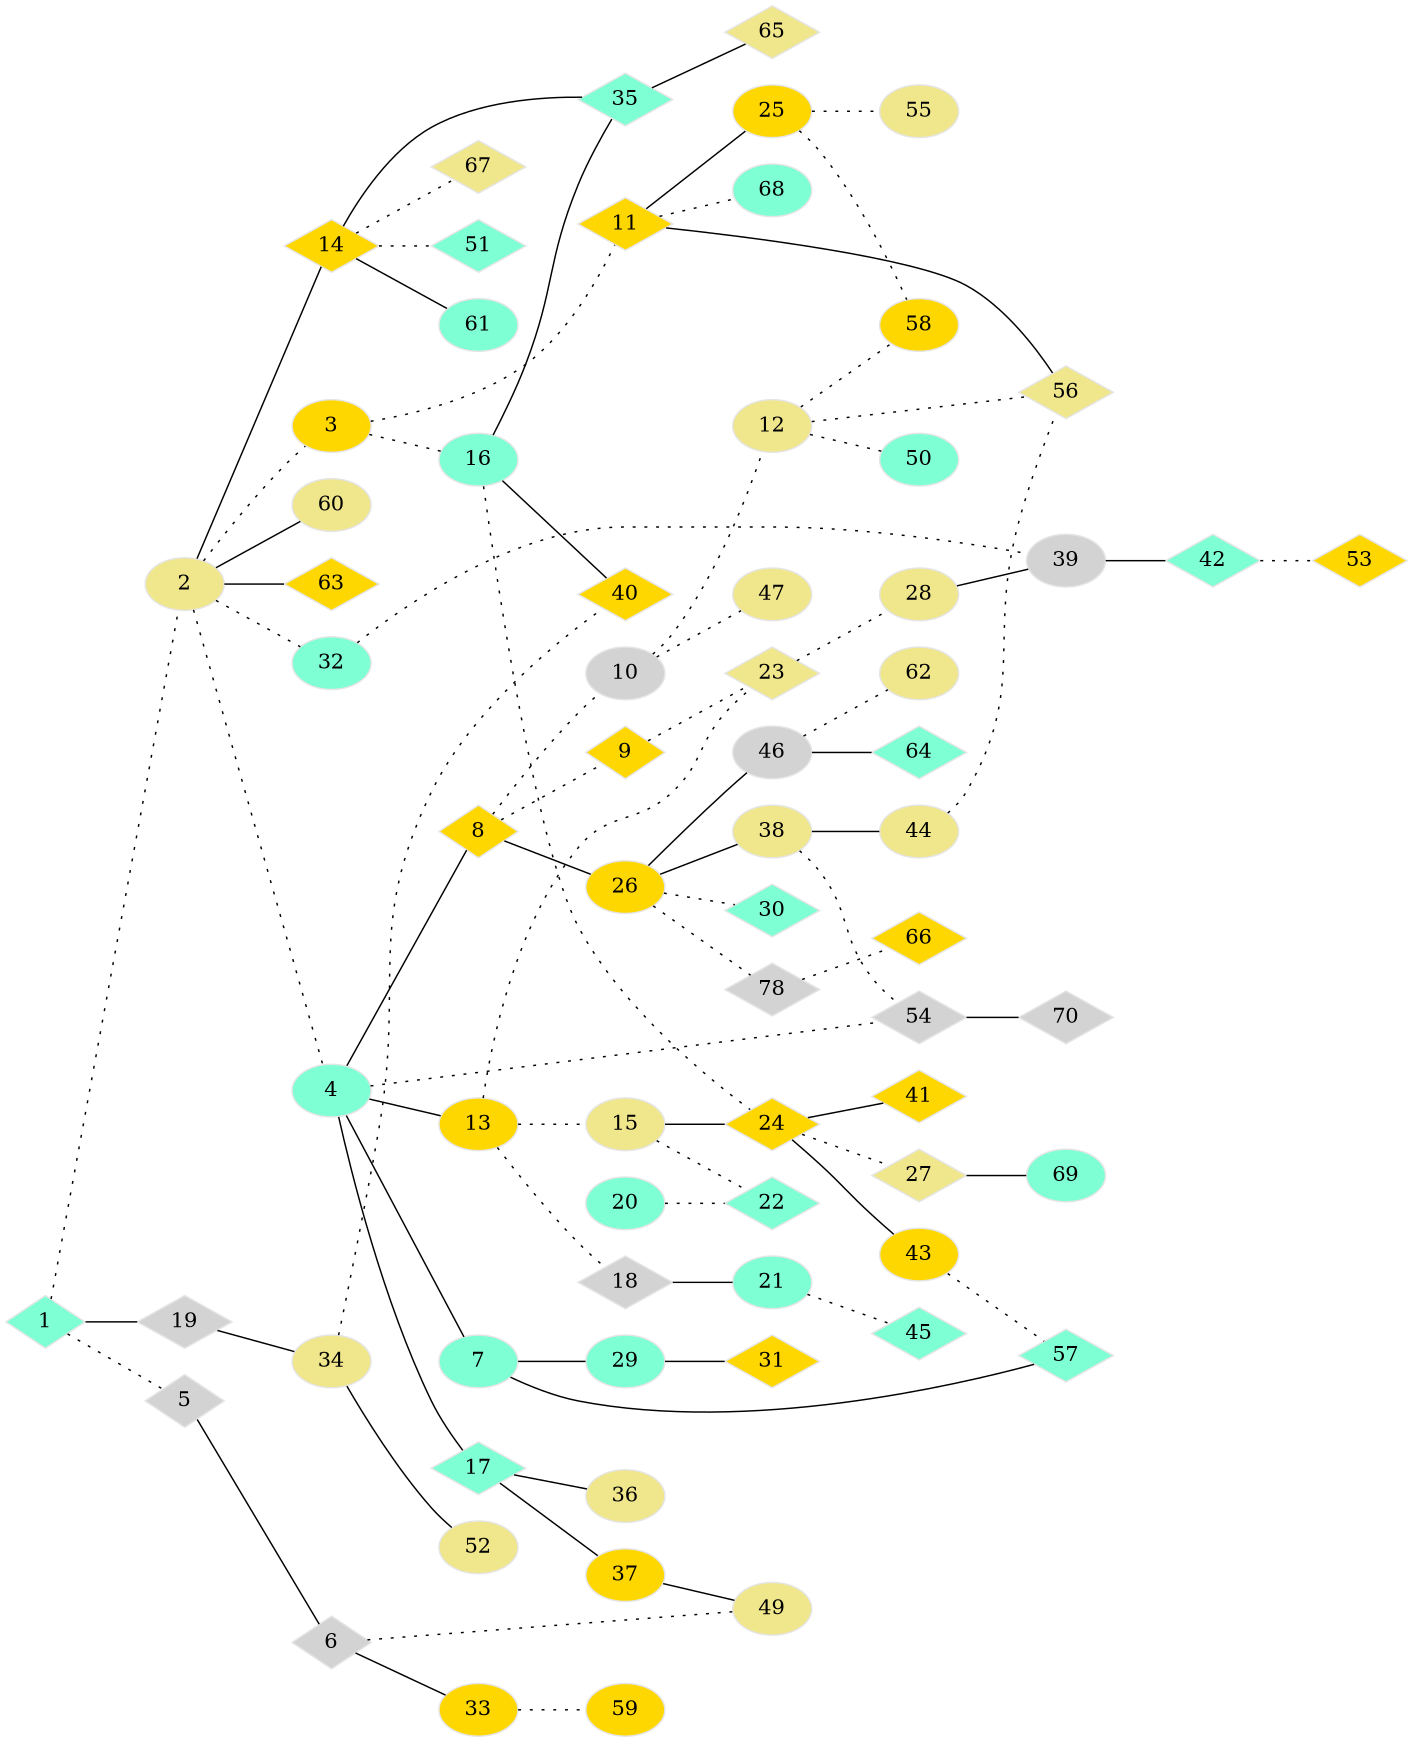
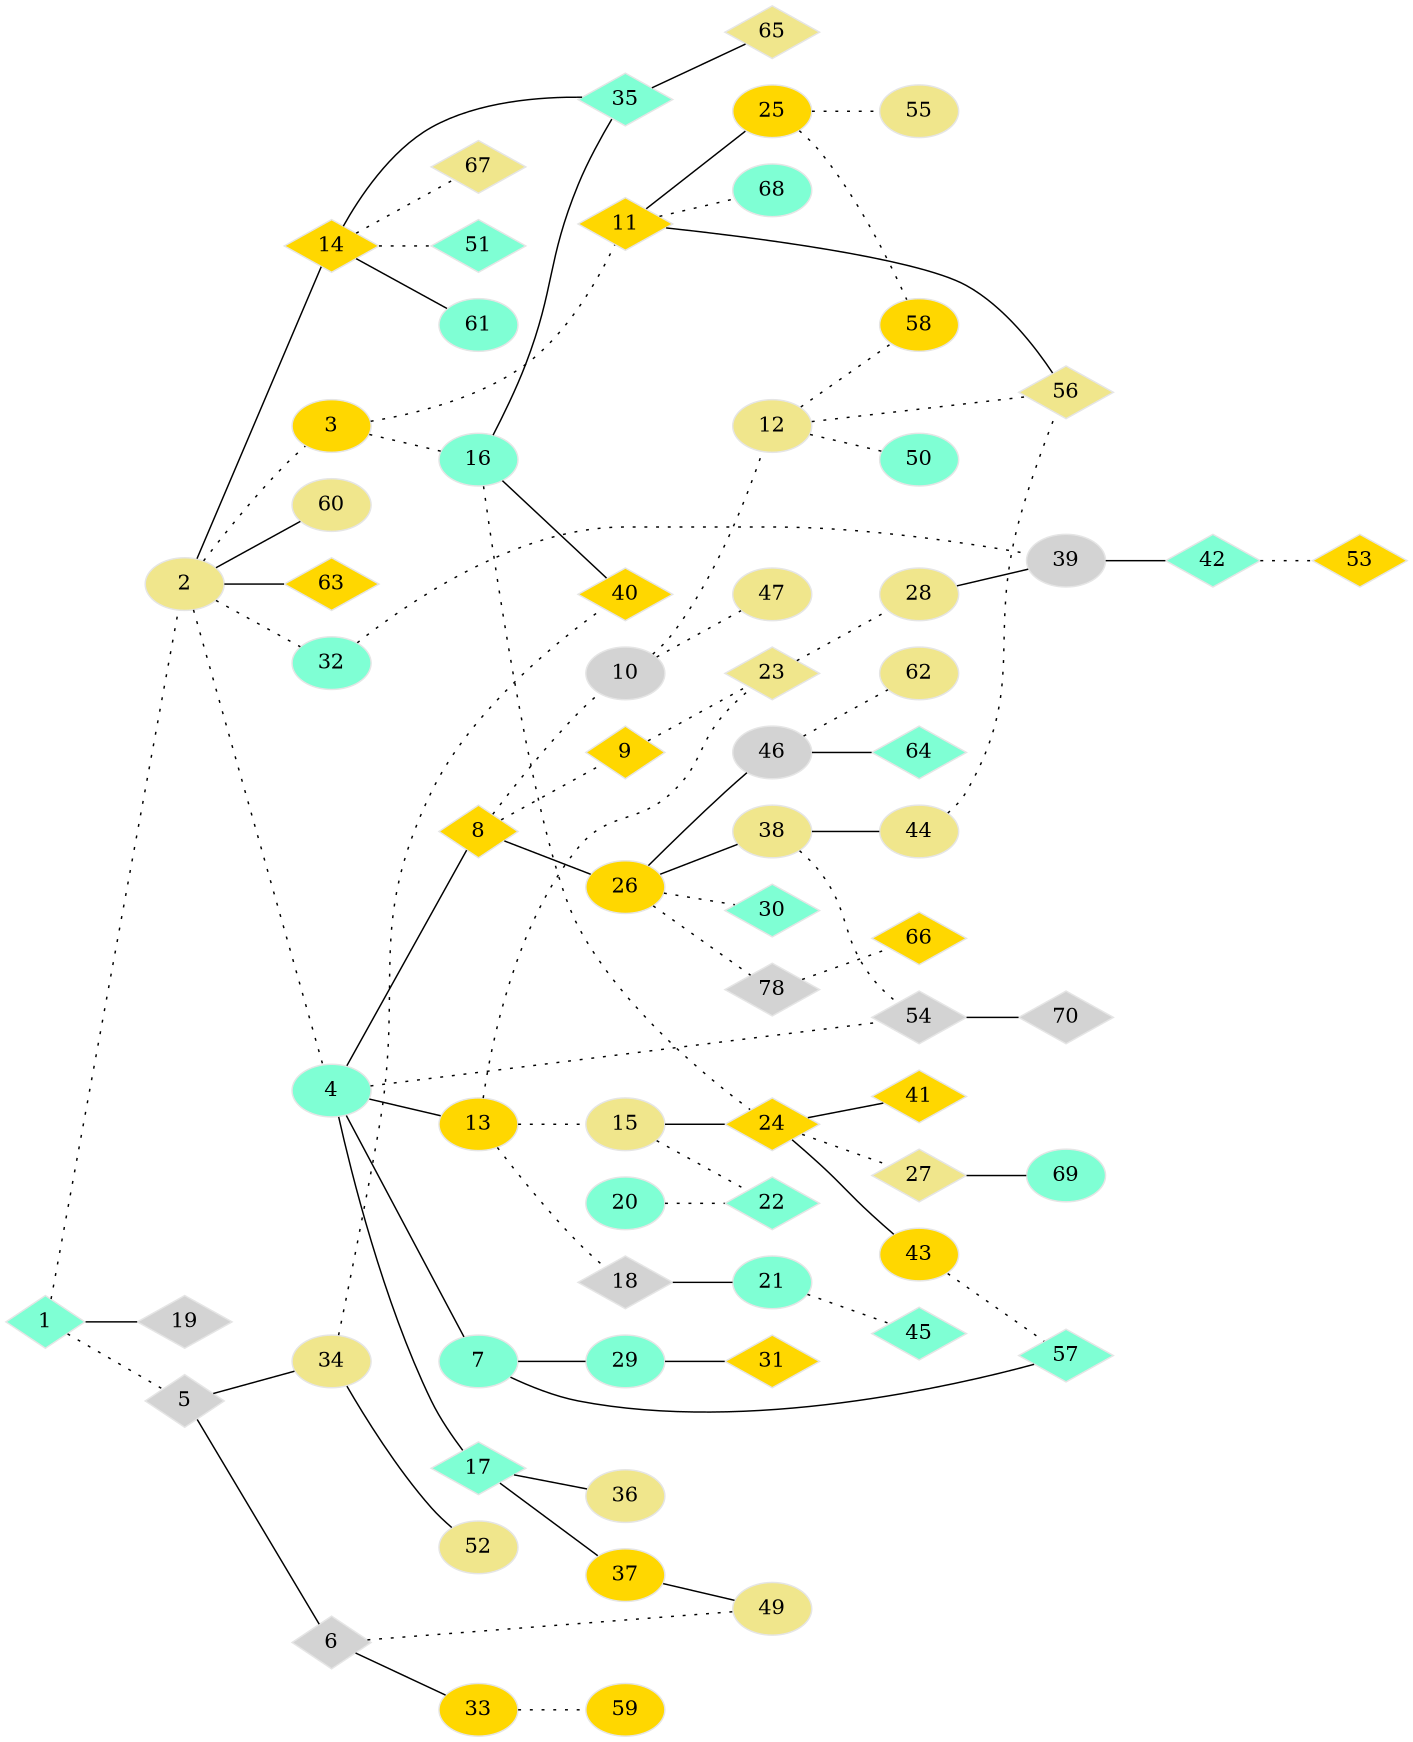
edge "19" -- "34": now "5" -- "34"
